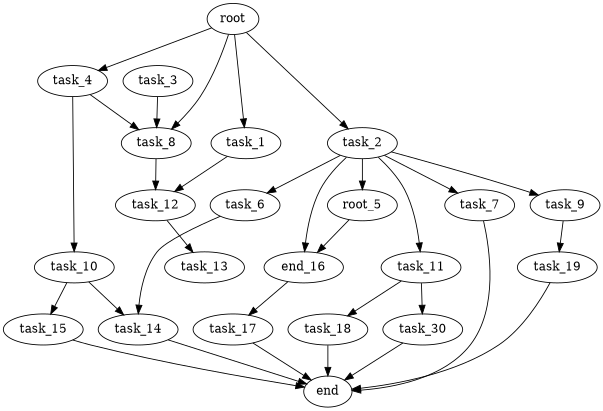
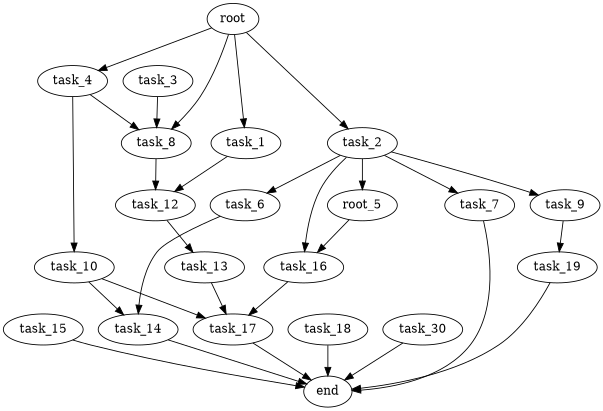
node "end_16": label "end_16" -> "task_16"
node "task_11": removed
edge "task_13" -> "task_17": added
edge "task_10" -> "task_15": now "task_10" -> "task_17"
